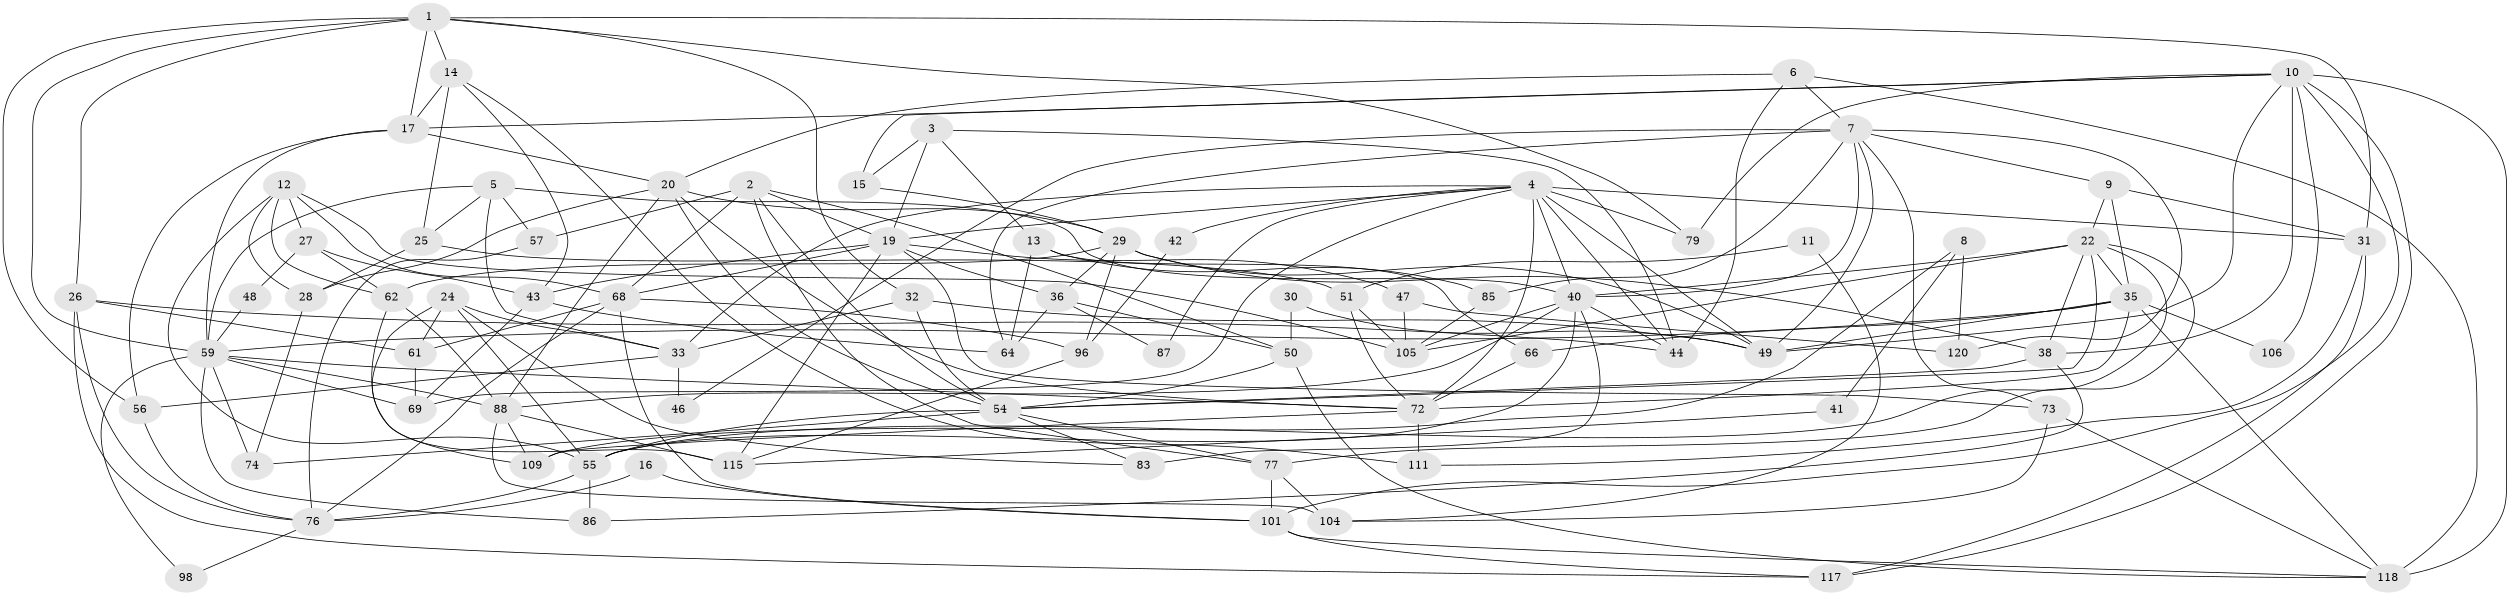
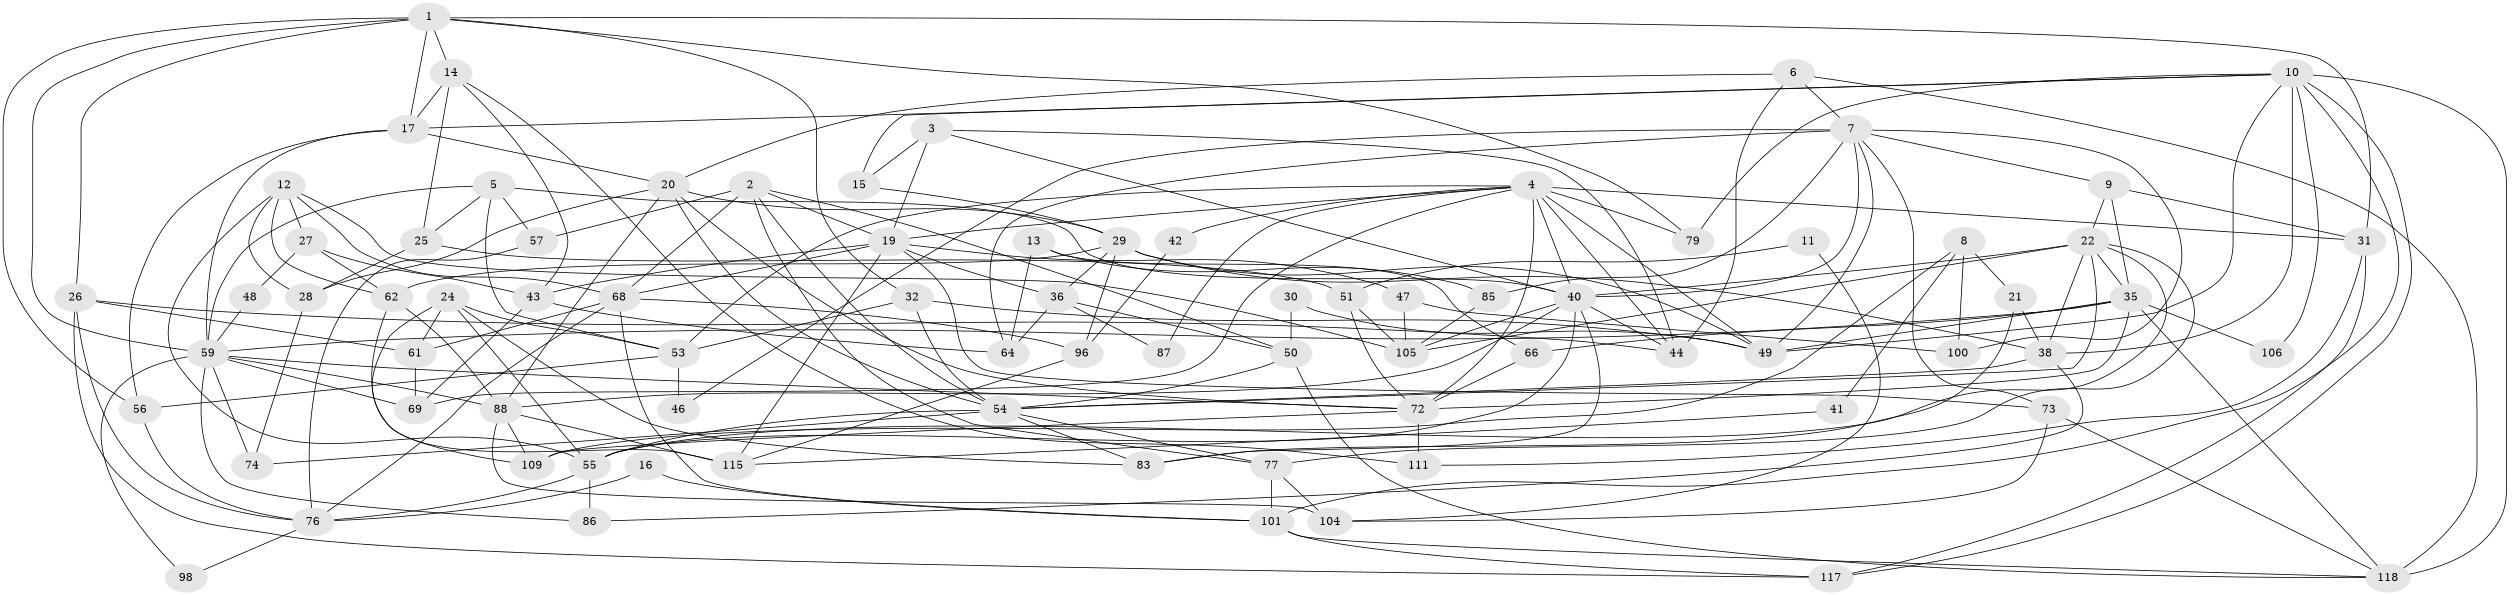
edge "3" -- "13": now "3" -- "40"
node "21": added
node "33": label "33" -> "53"
node "120": label "120" -> "100"
